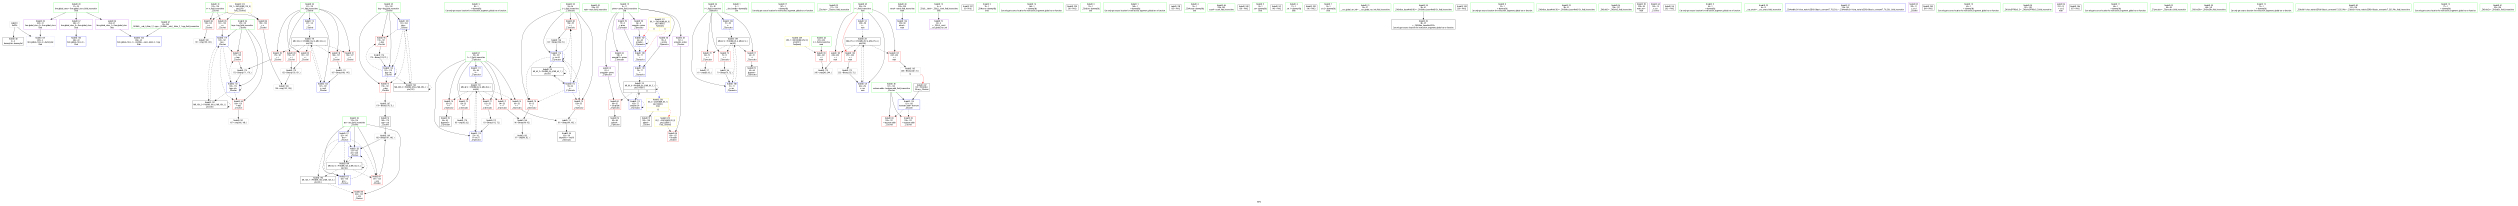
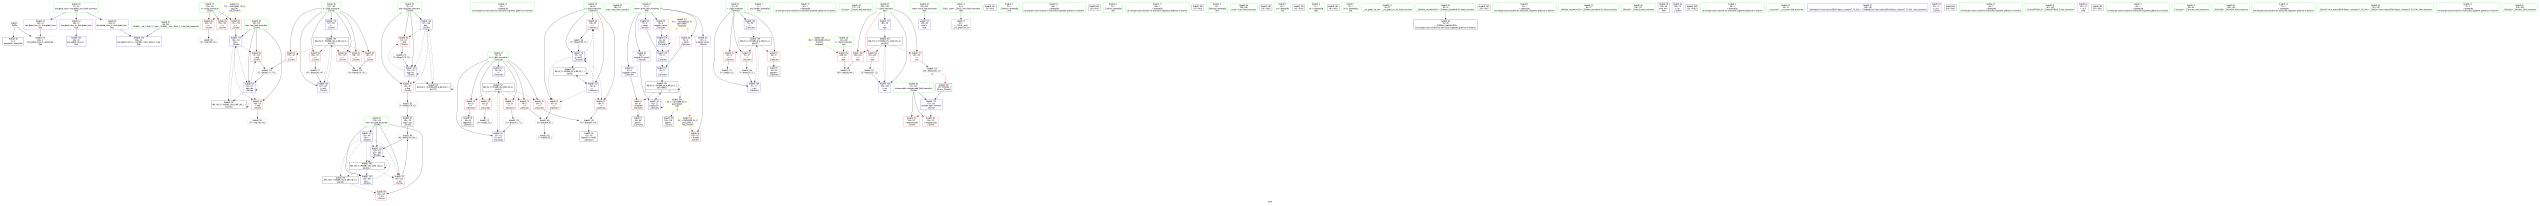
node "NodeID: 183": removed
